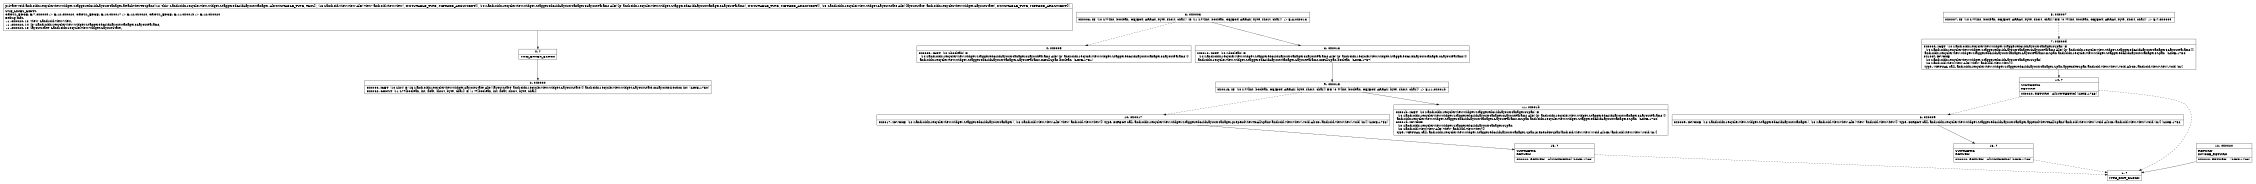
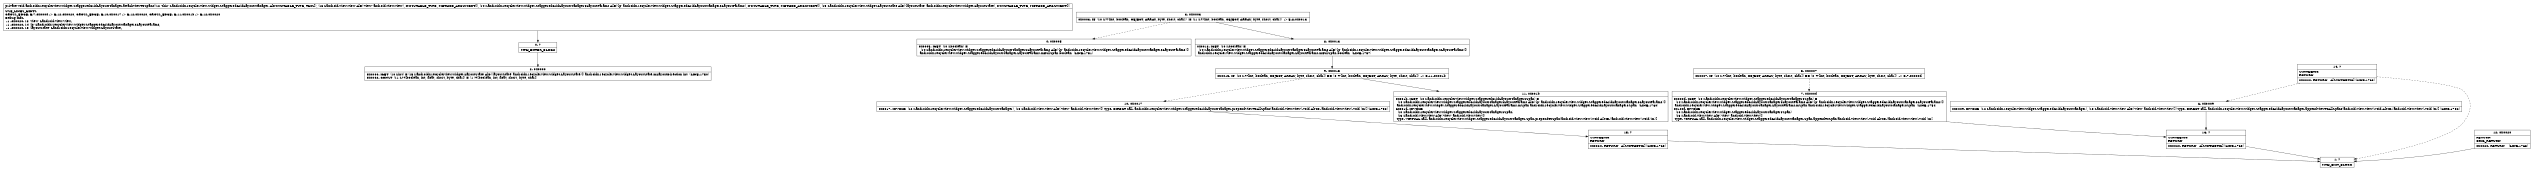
edge "7: 0x000d" -> "14: ?": now "7: 0x000d" -> "13: ?"
node "12: 0x0020": text "INVOKE_RETURN" -> "ORIG_RETURN"
edge "15: ?" -> "1: ?": style dashed -> solid
edge "13: ?" -> "1: ?": style dashed -> solid
